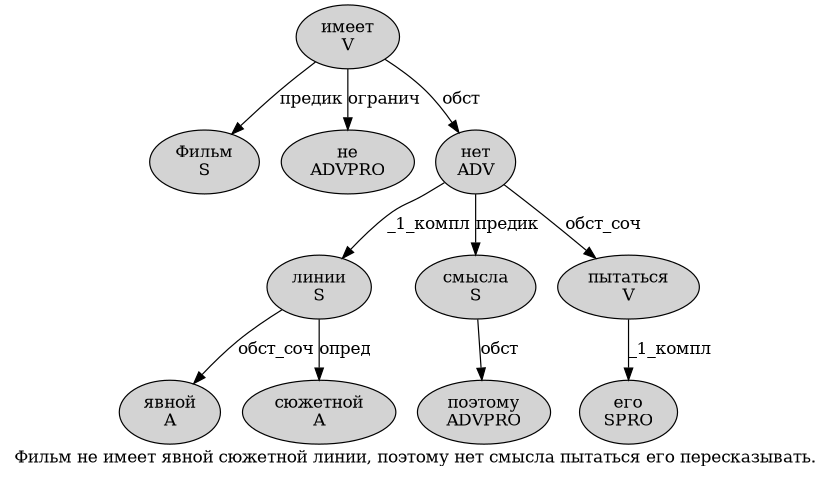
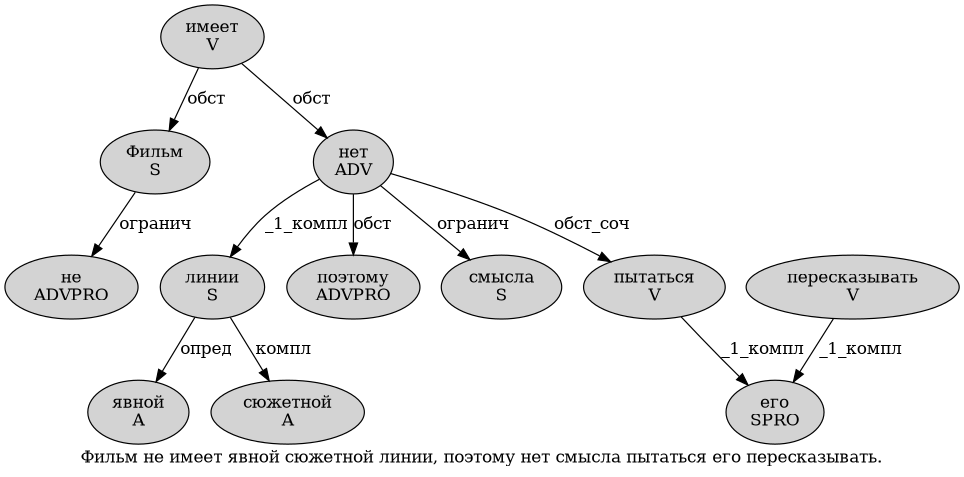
edge "имеет V" -> "не ADVPRO": now "Фильм S" -> "не ADVPRO"
edge "имеет V" -> "Фильм S": label "предик" -> "обст"
edge "нет ADV" -> "смысла S": label "предик" -> "огранич"
node "пересказывать V": added
edge "смысла S" -> "поэтому ADVPRO": now "нет ADV" -> "поэтому ADVPRO"
edge "линии S" -> "явной A": label "обст_соч" -> "опред"
edge "линии S" -> "сюжетной A": label "опред" -> "компл"
